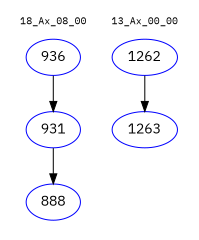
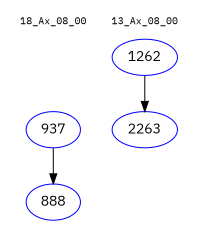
cluster "13_Ax_00_00": label "13_Ax_00_00" -> "13_Ax_08_00"
node "936": removed
node "931": label "931" -> "937"
node "1263": label "1263" -> "2263"
